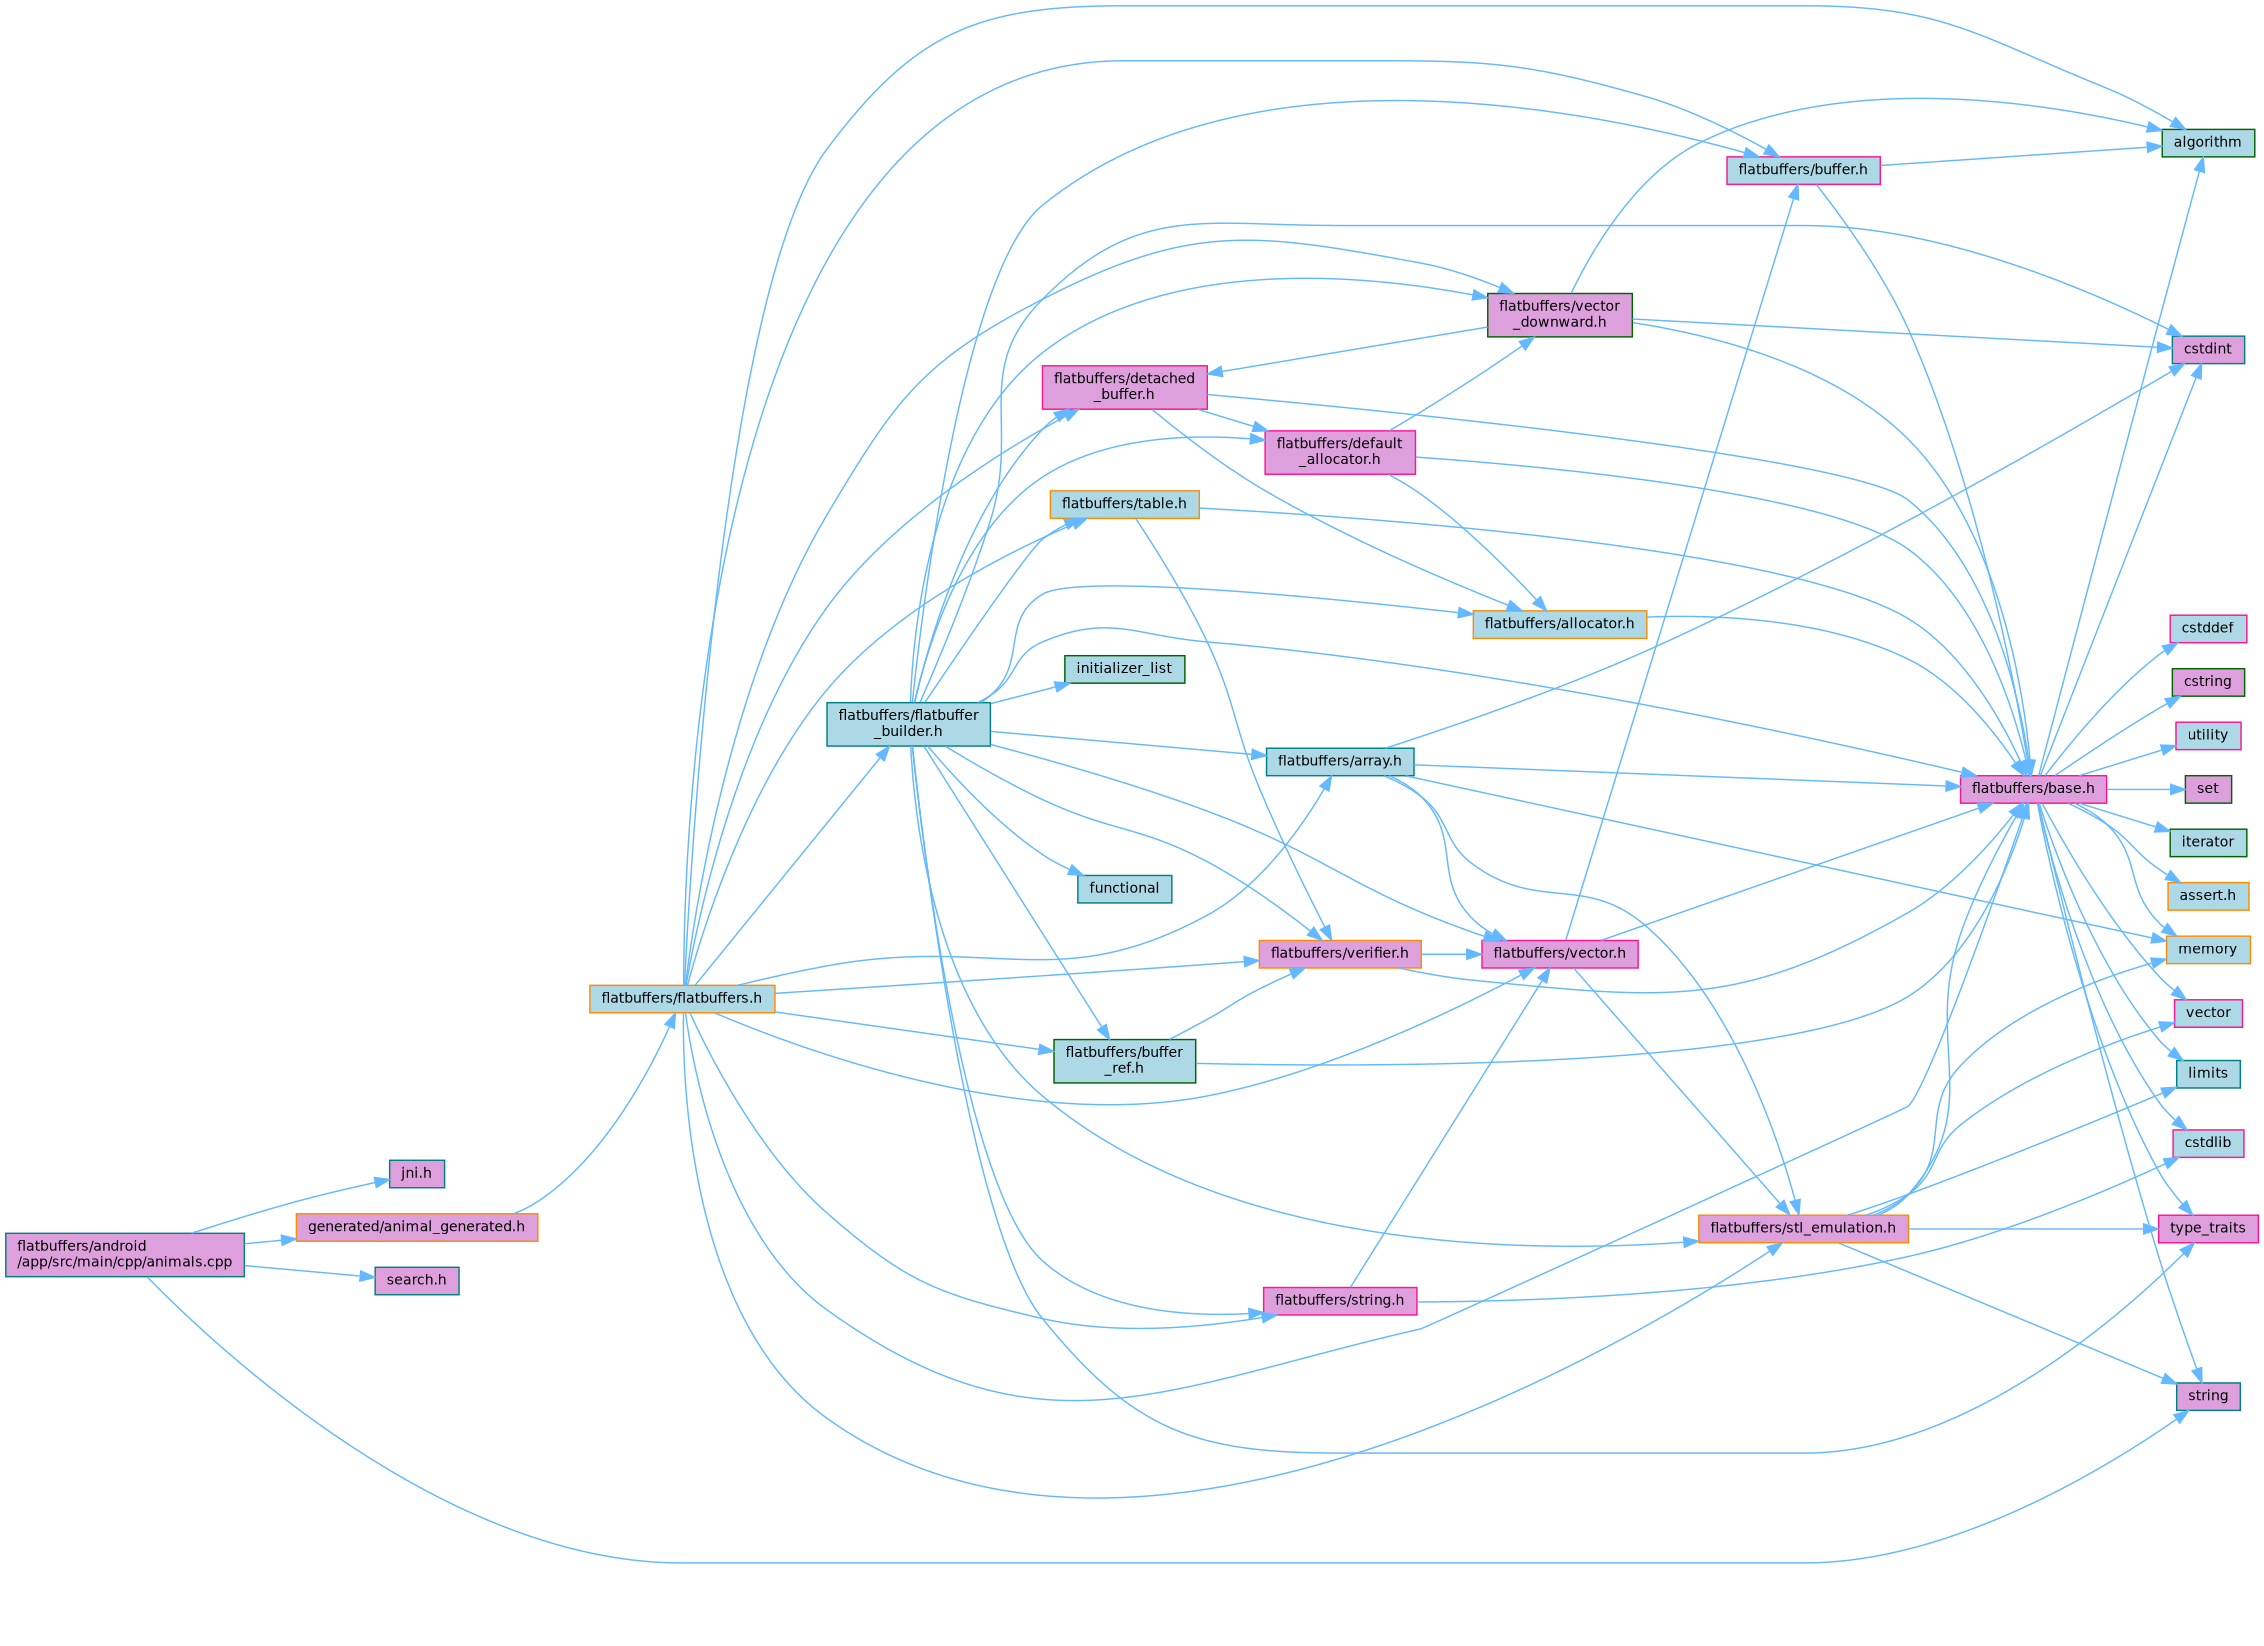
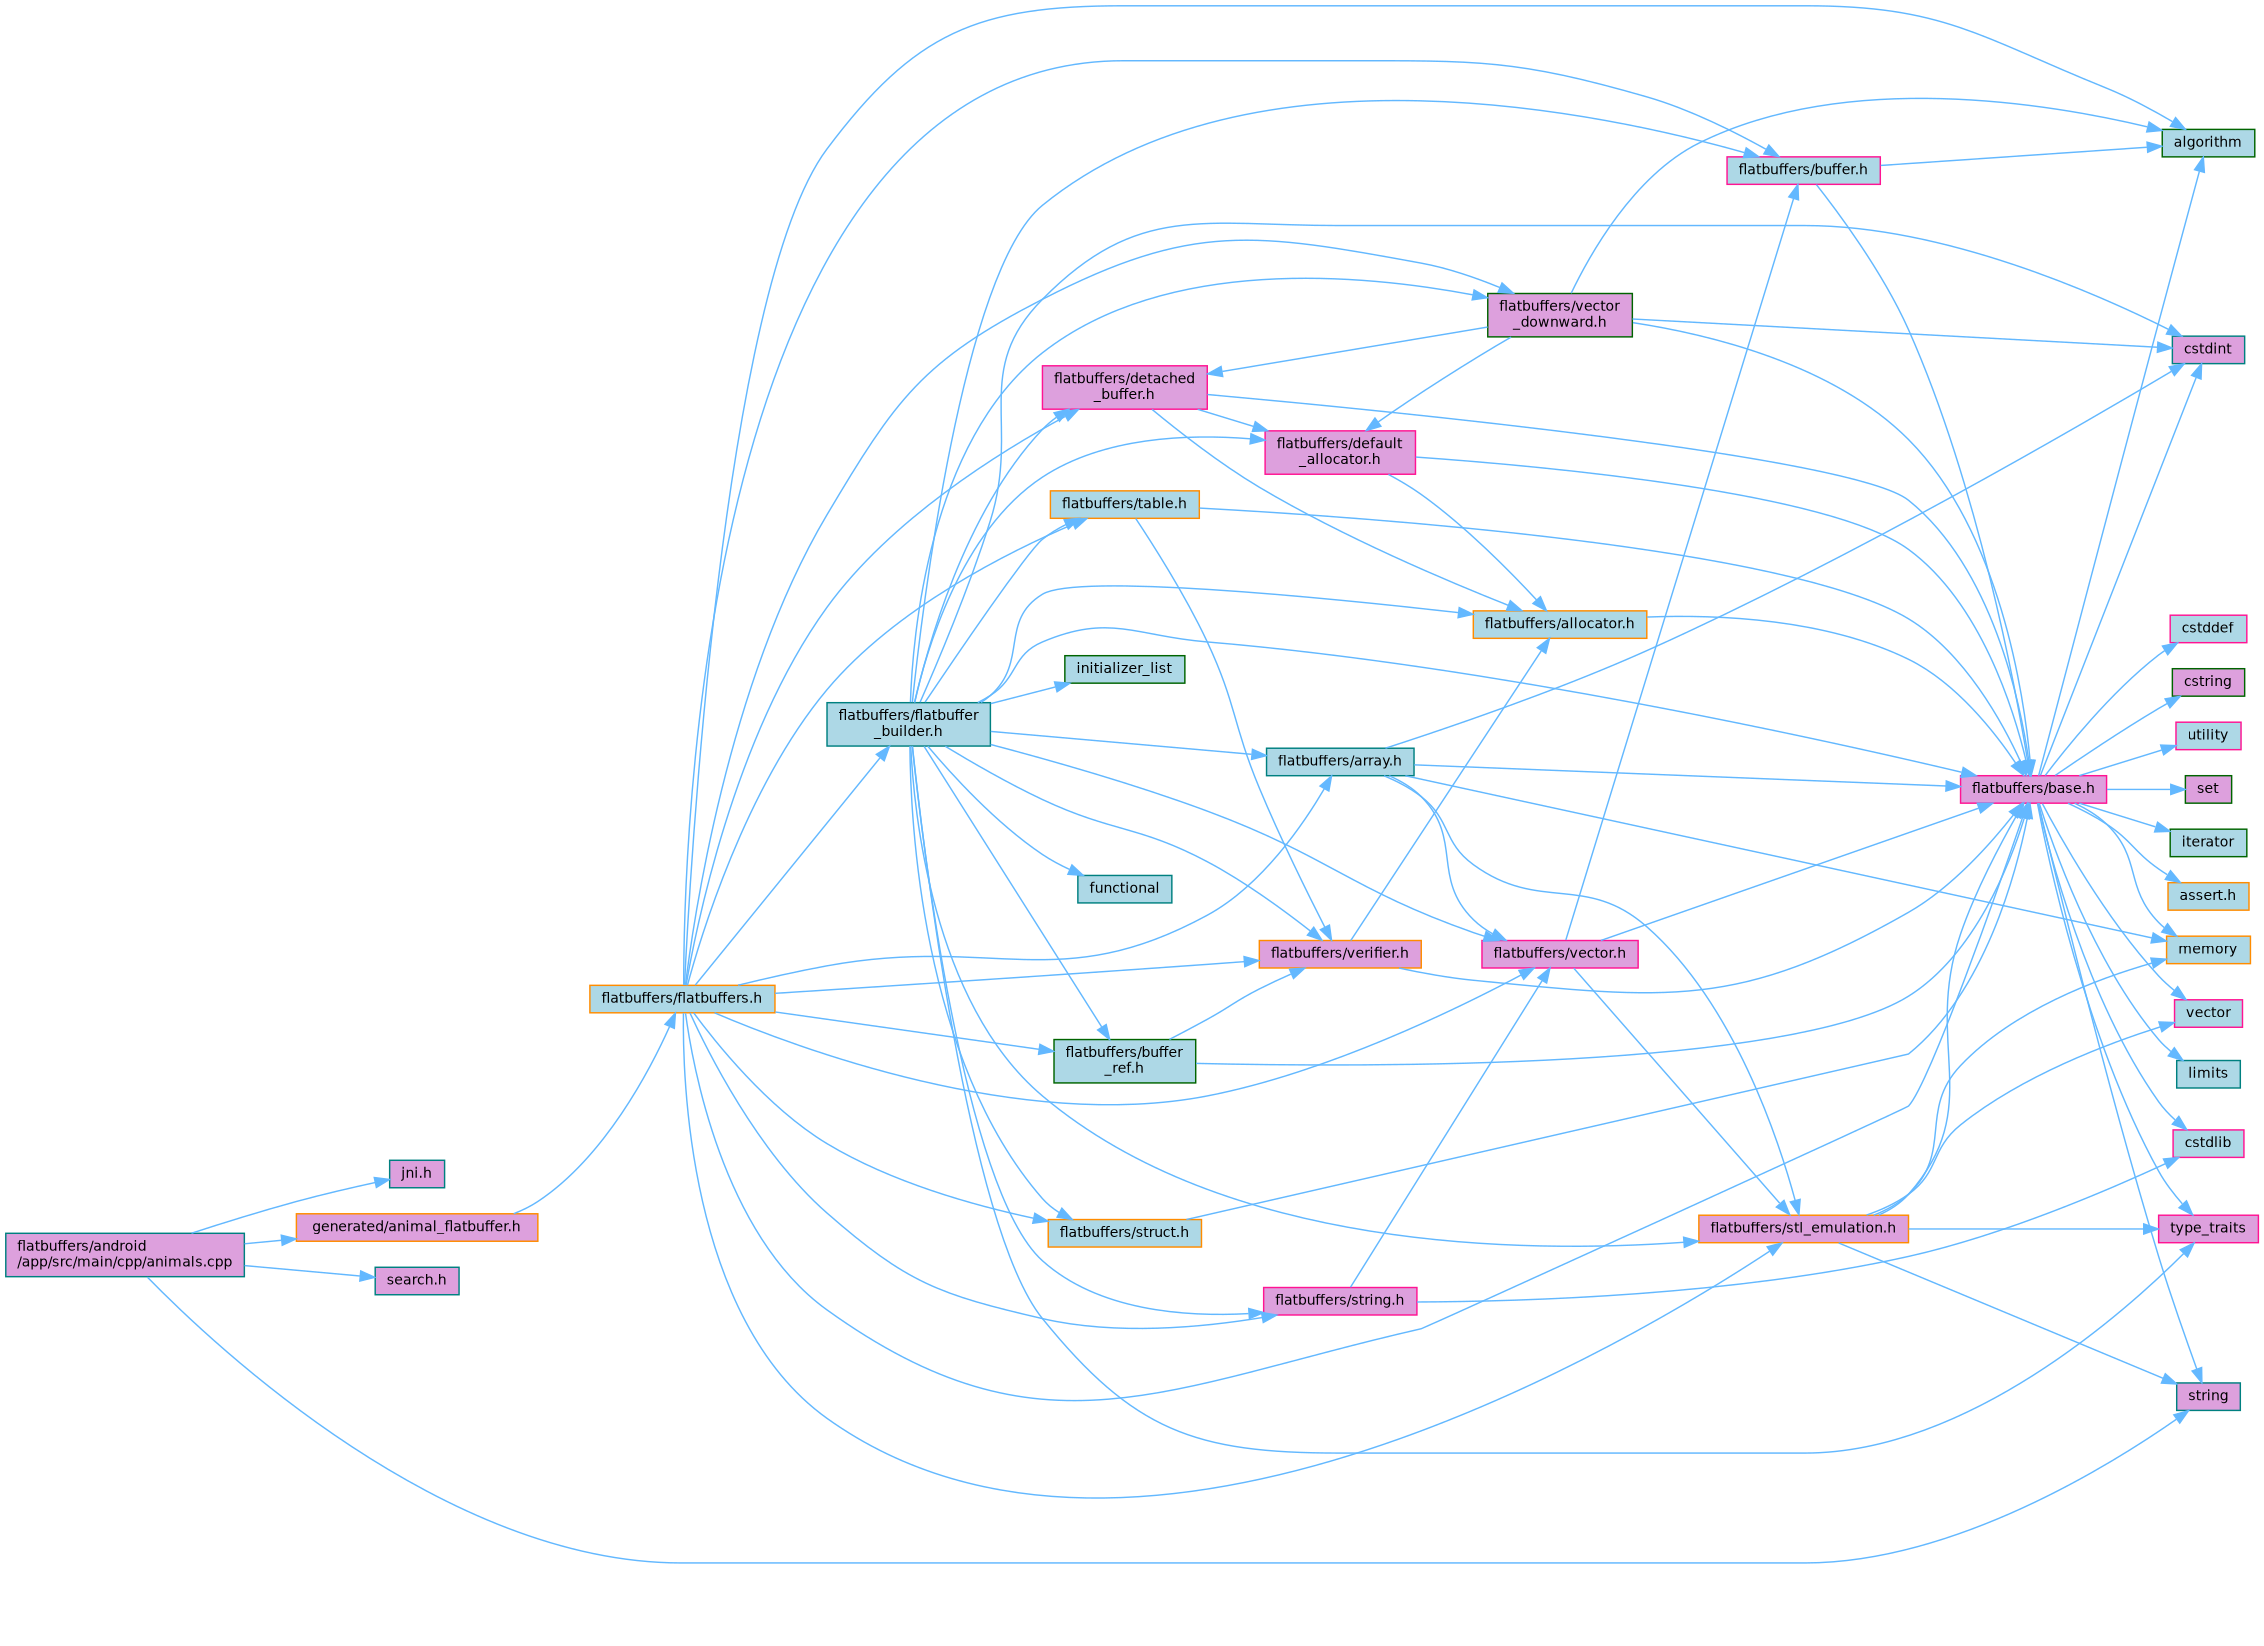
edge "flatbuffers/default _allocator.h" -> "flatbuffers/vector _downward.h": reversed
edge "flatbuffers/verifier.h" -> "flatbuffers/vector.h": now "flatbuffers/verifier.h" -> "flatbuffers/allocator.h"
edge "flatbuffers/stl_emulation.h" -> "limits": removed
node "generated/animal_generated.h": label "generated/animal_generated.h" -> "generated/animal_flatbuffer.h"
node "flatbuffers/struct.h": added
